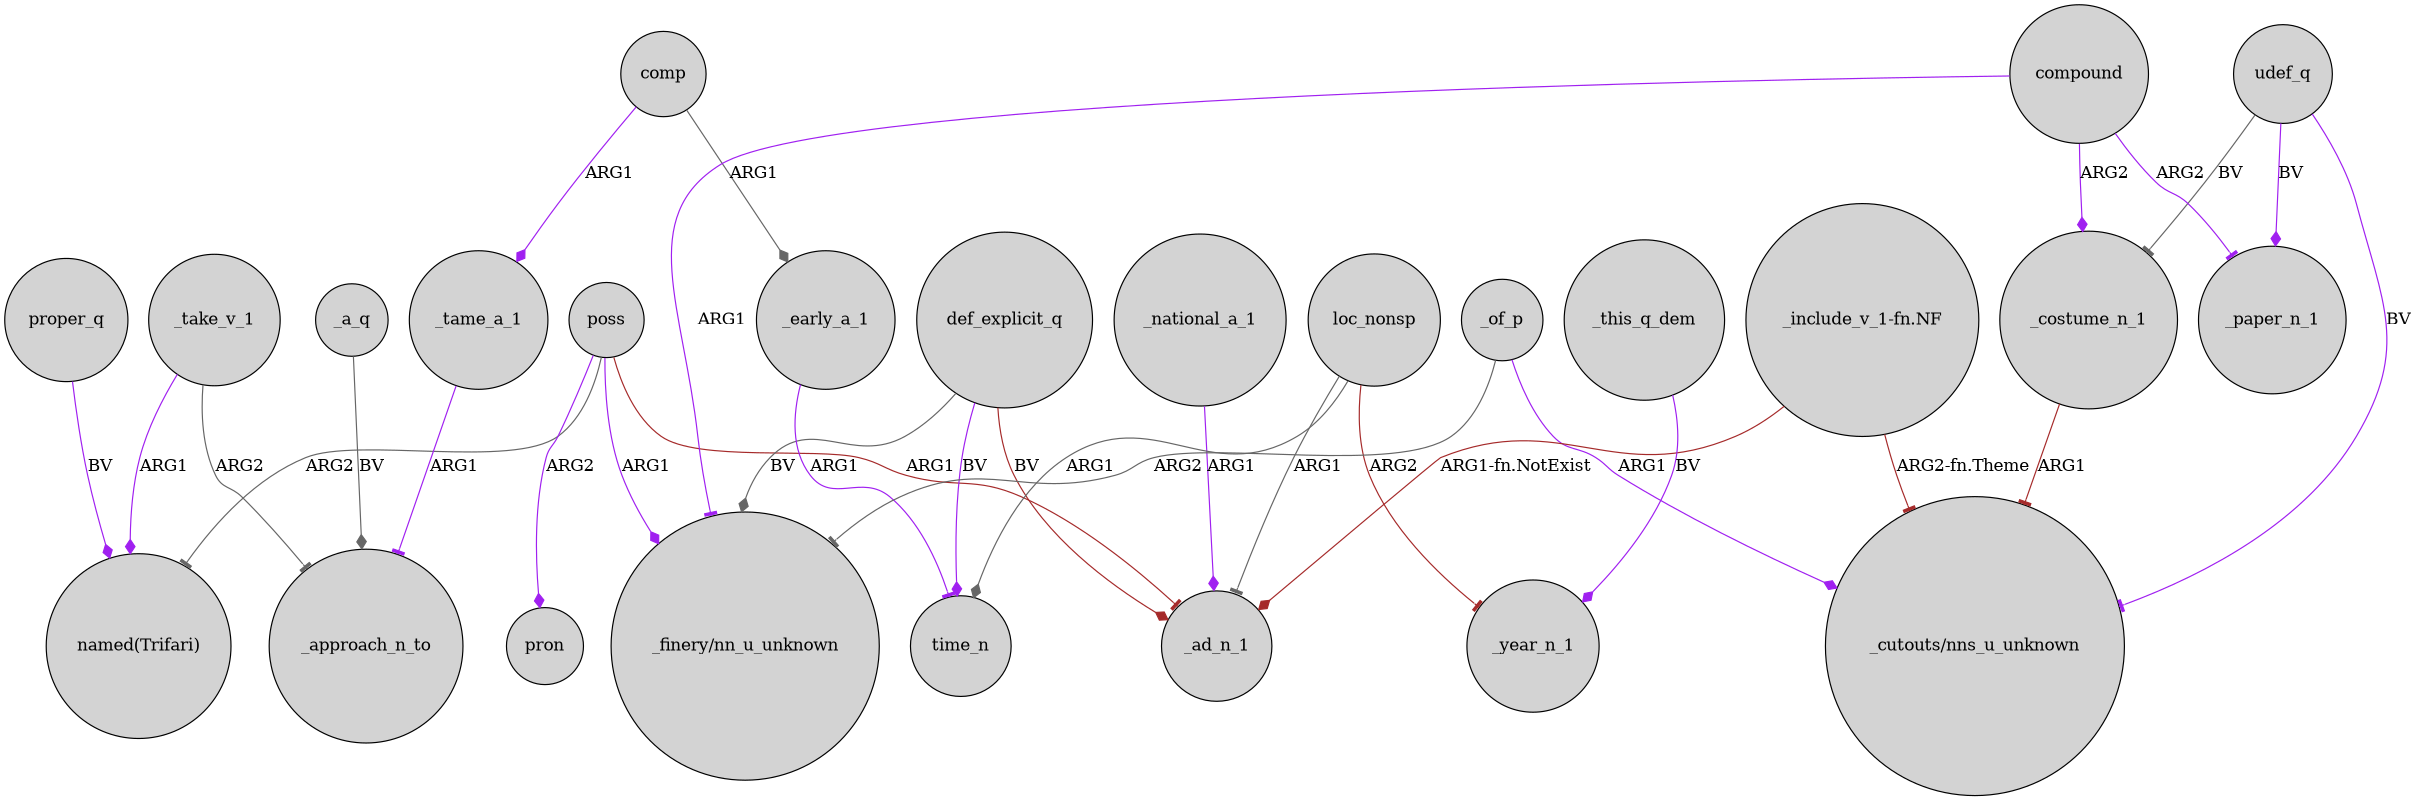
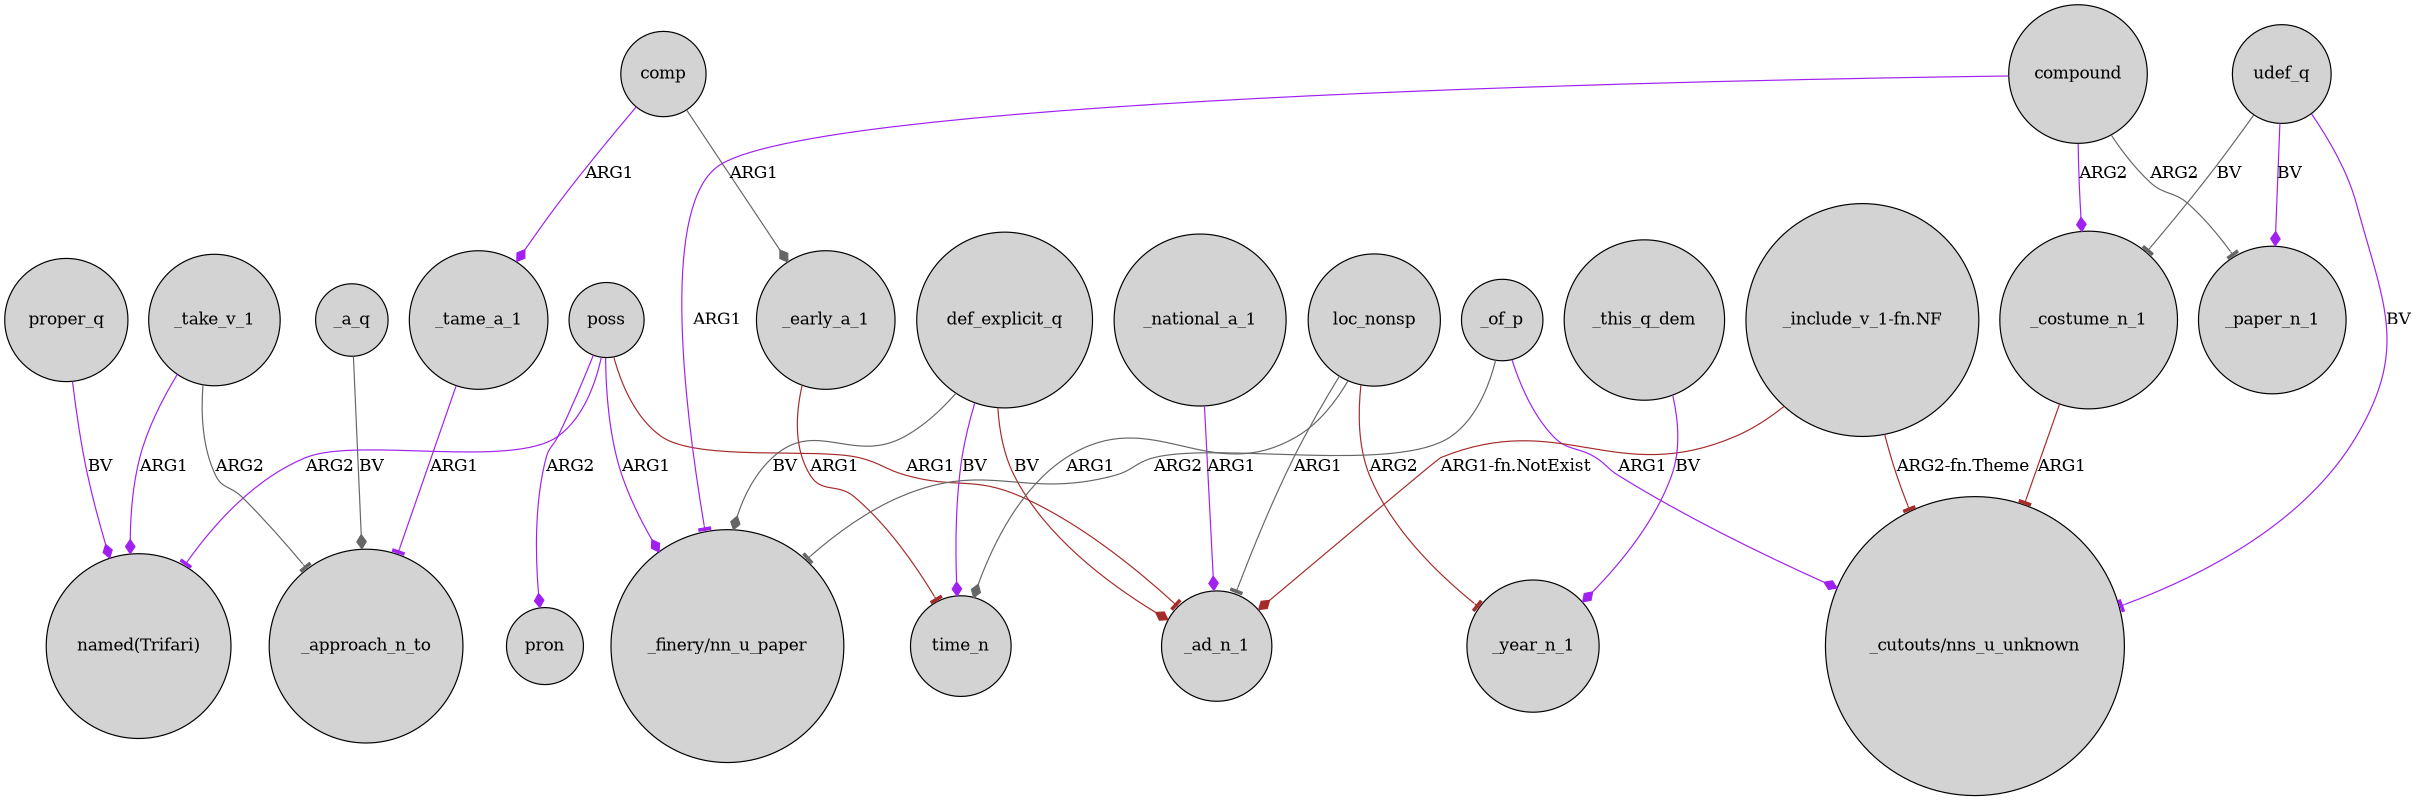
edge "compound" -> "_paper_n_1": color purple -> gray40
edge "poss" -> "named(Trifari)": color gray40 -> purple
edge "_early_a_1" -> "time_n": color purple -> brown
node "_finery/nn_u_unknown": label "_finery/nn_u_unknown" -> "_finery/nn_u_paper"
